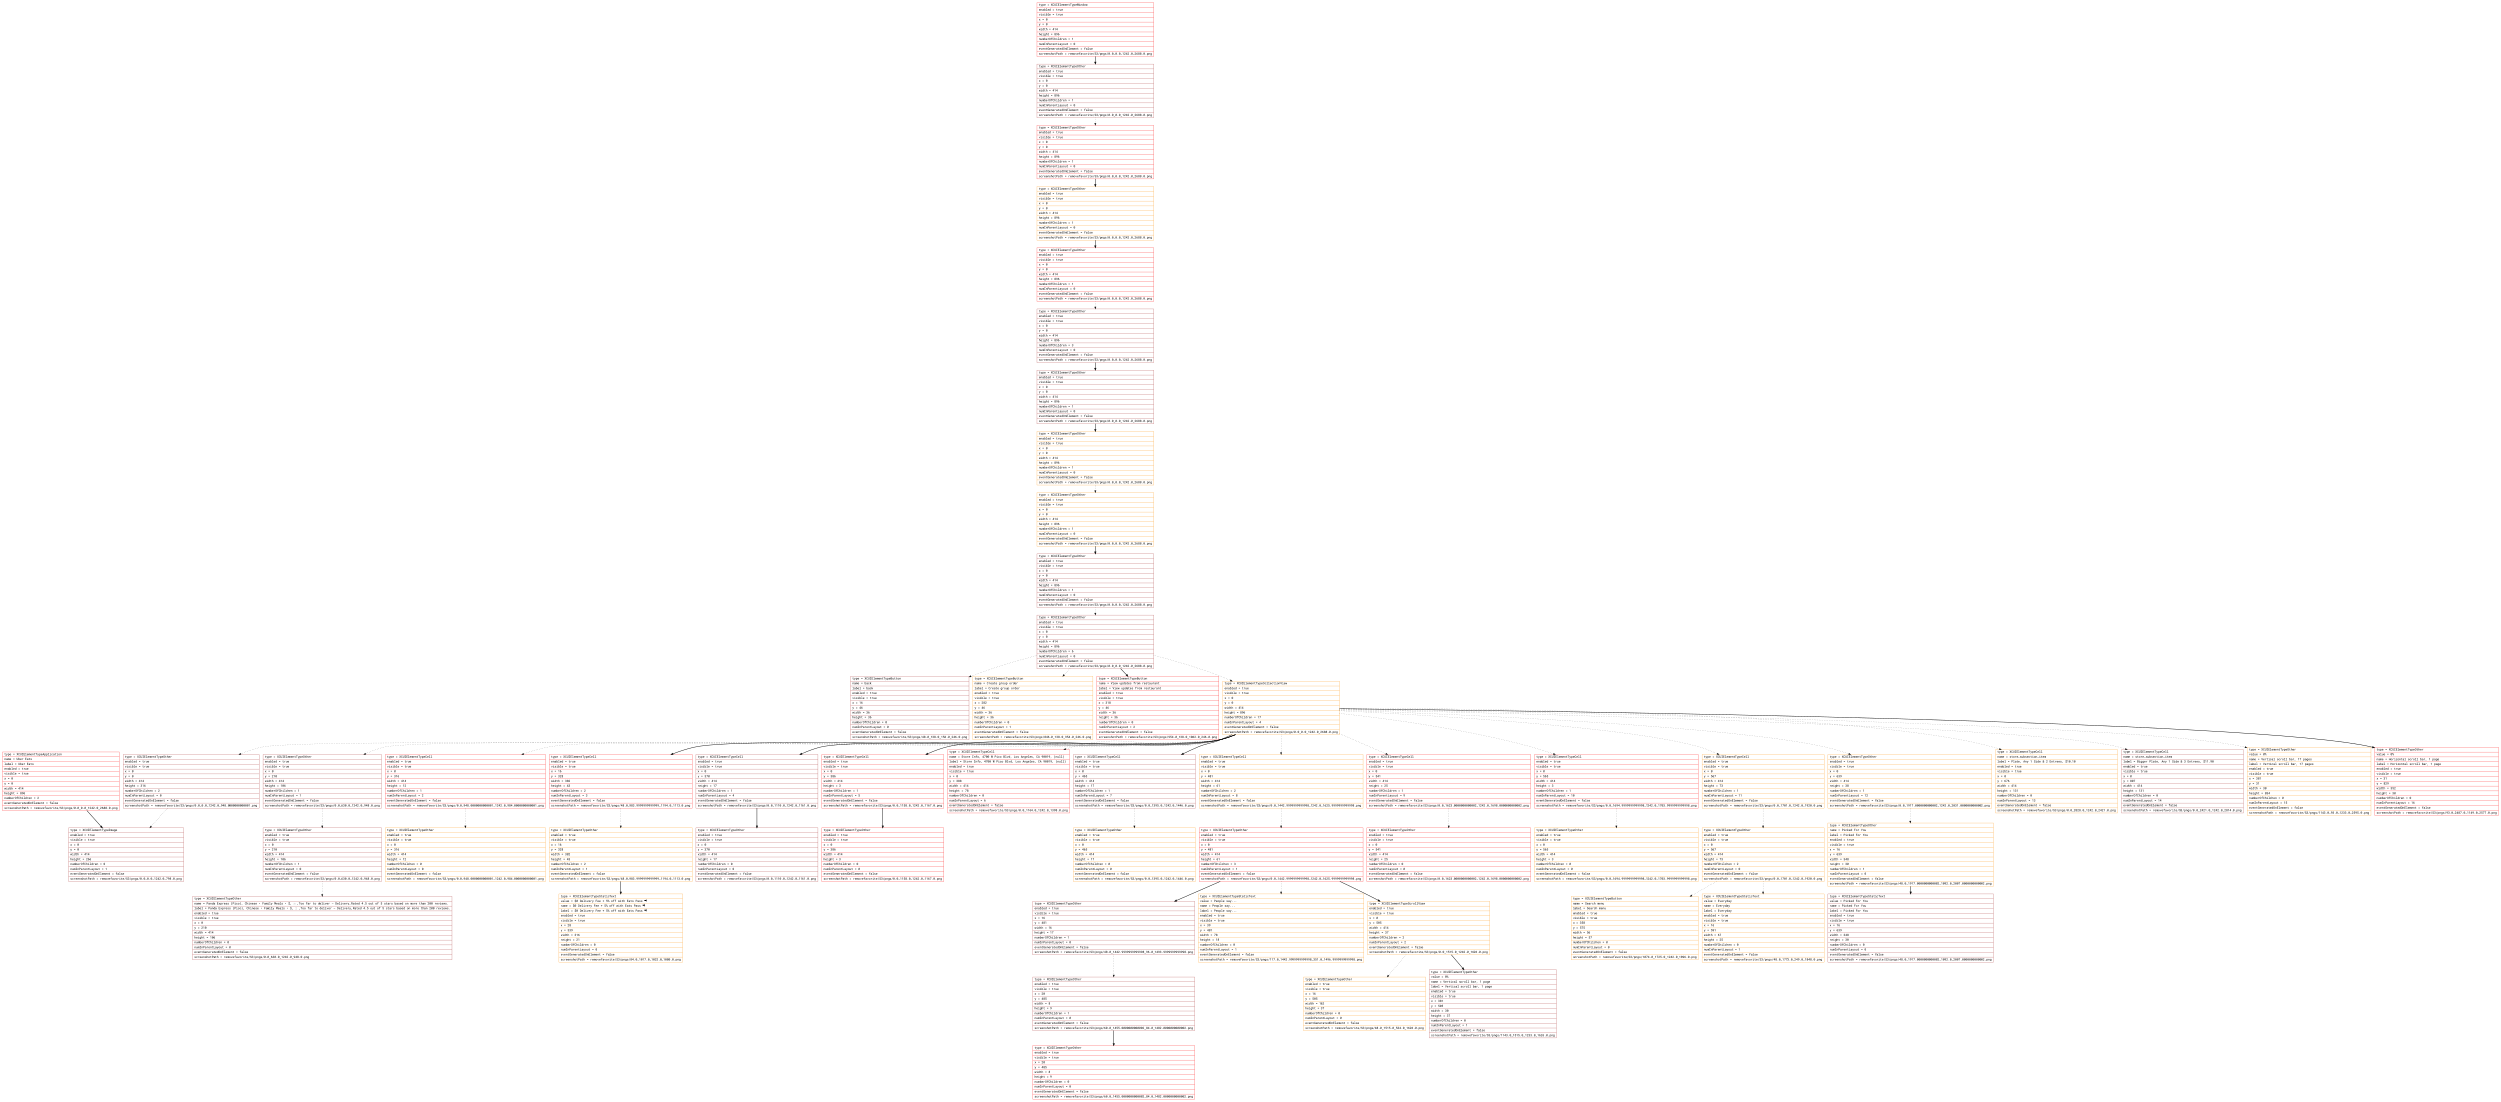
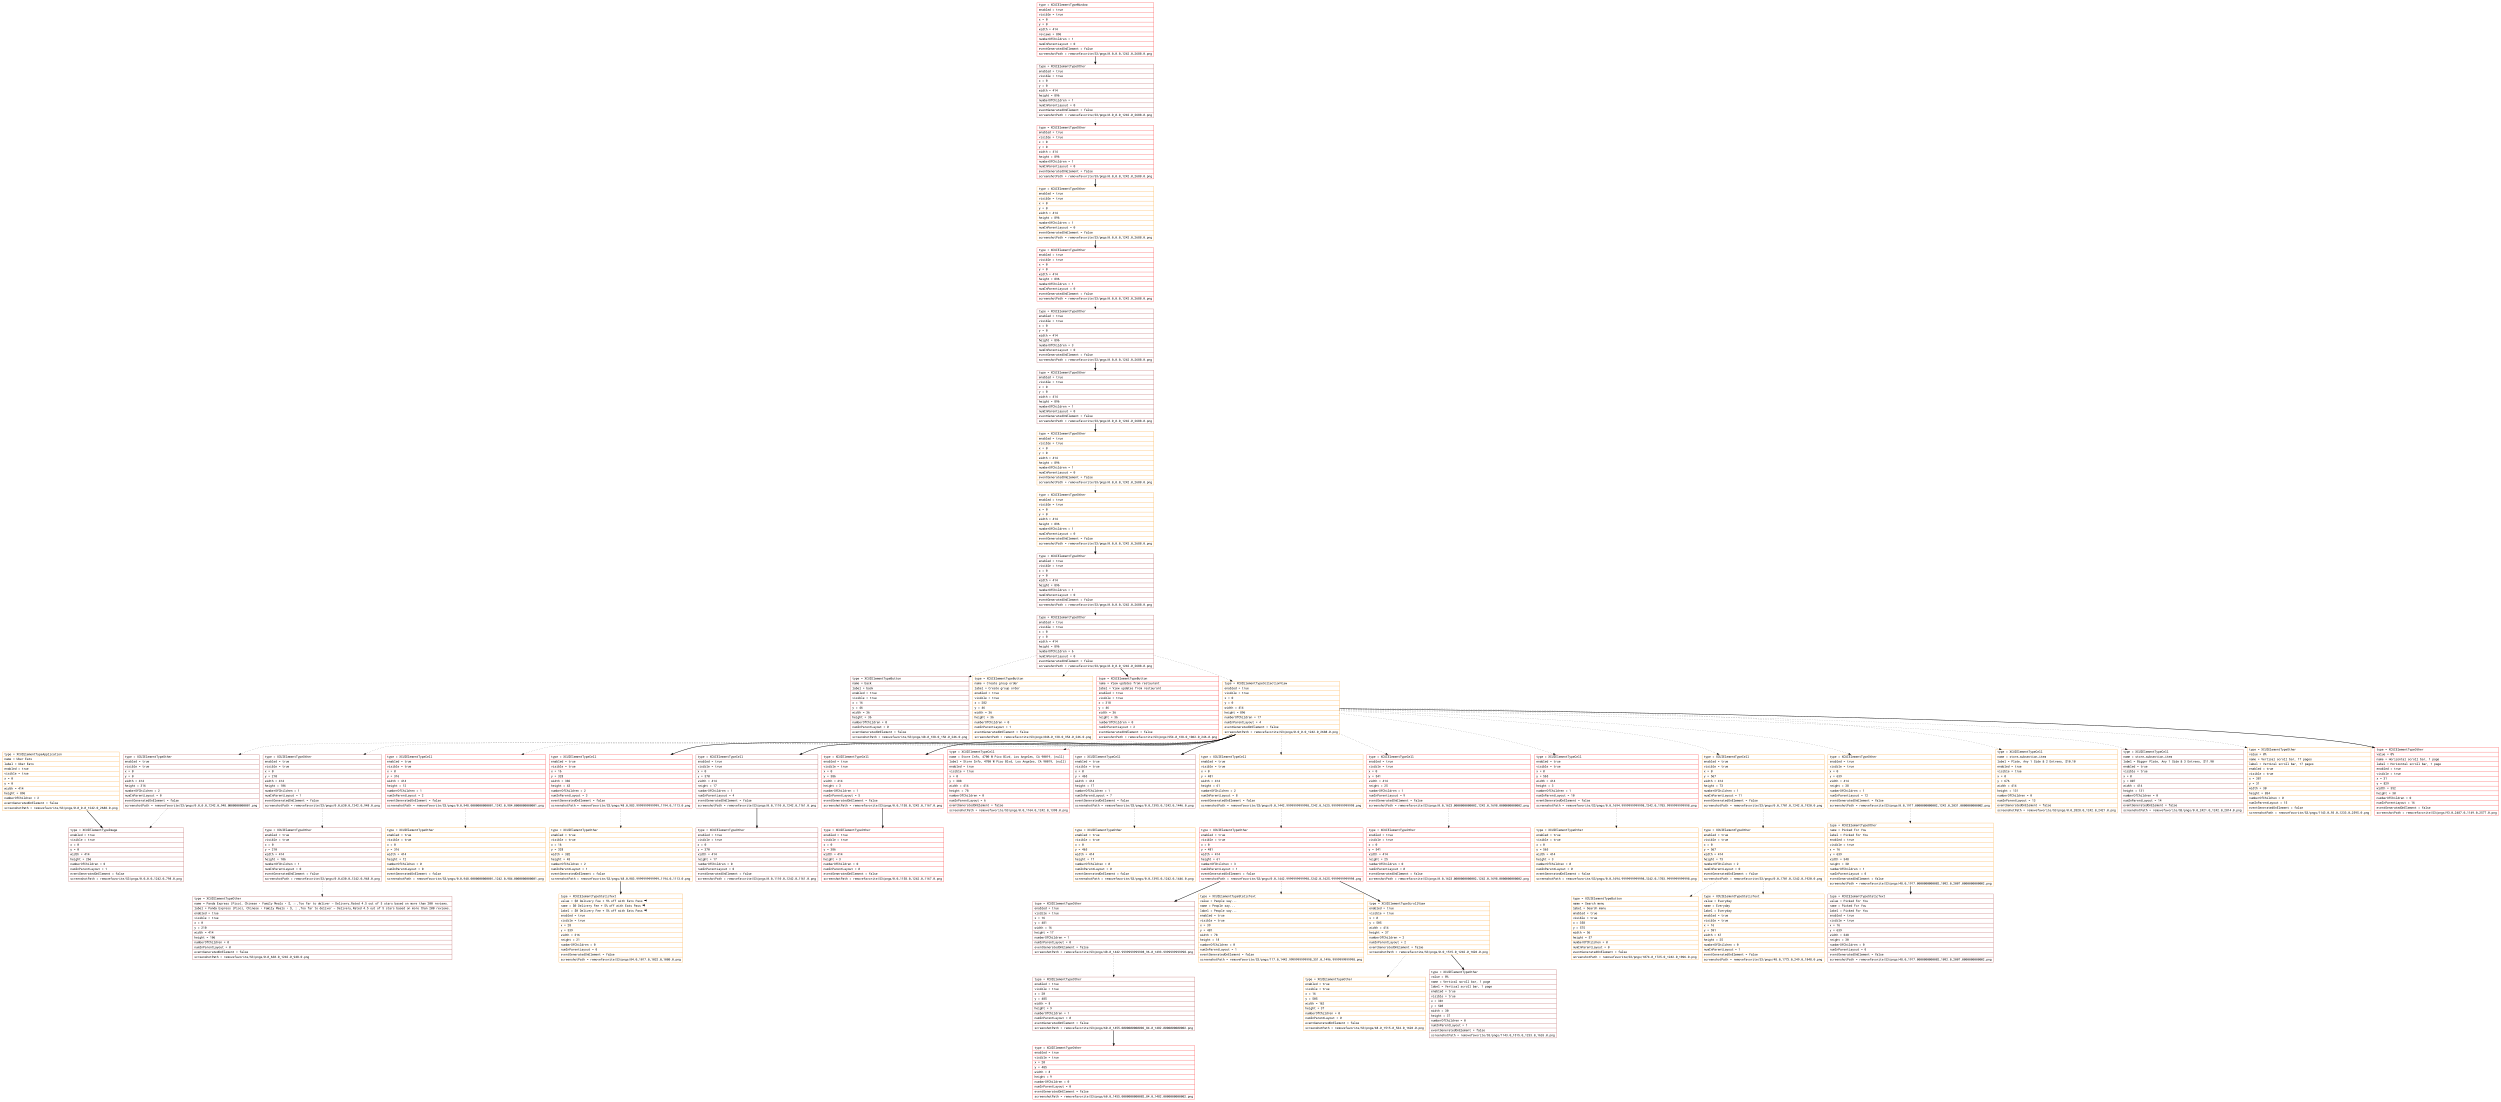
node "type = XCUIElementTypeWindow": text "height = 896" -> "reviews = 896"
node "type = XCUIElementTypeApplication": color red -> darkorange
